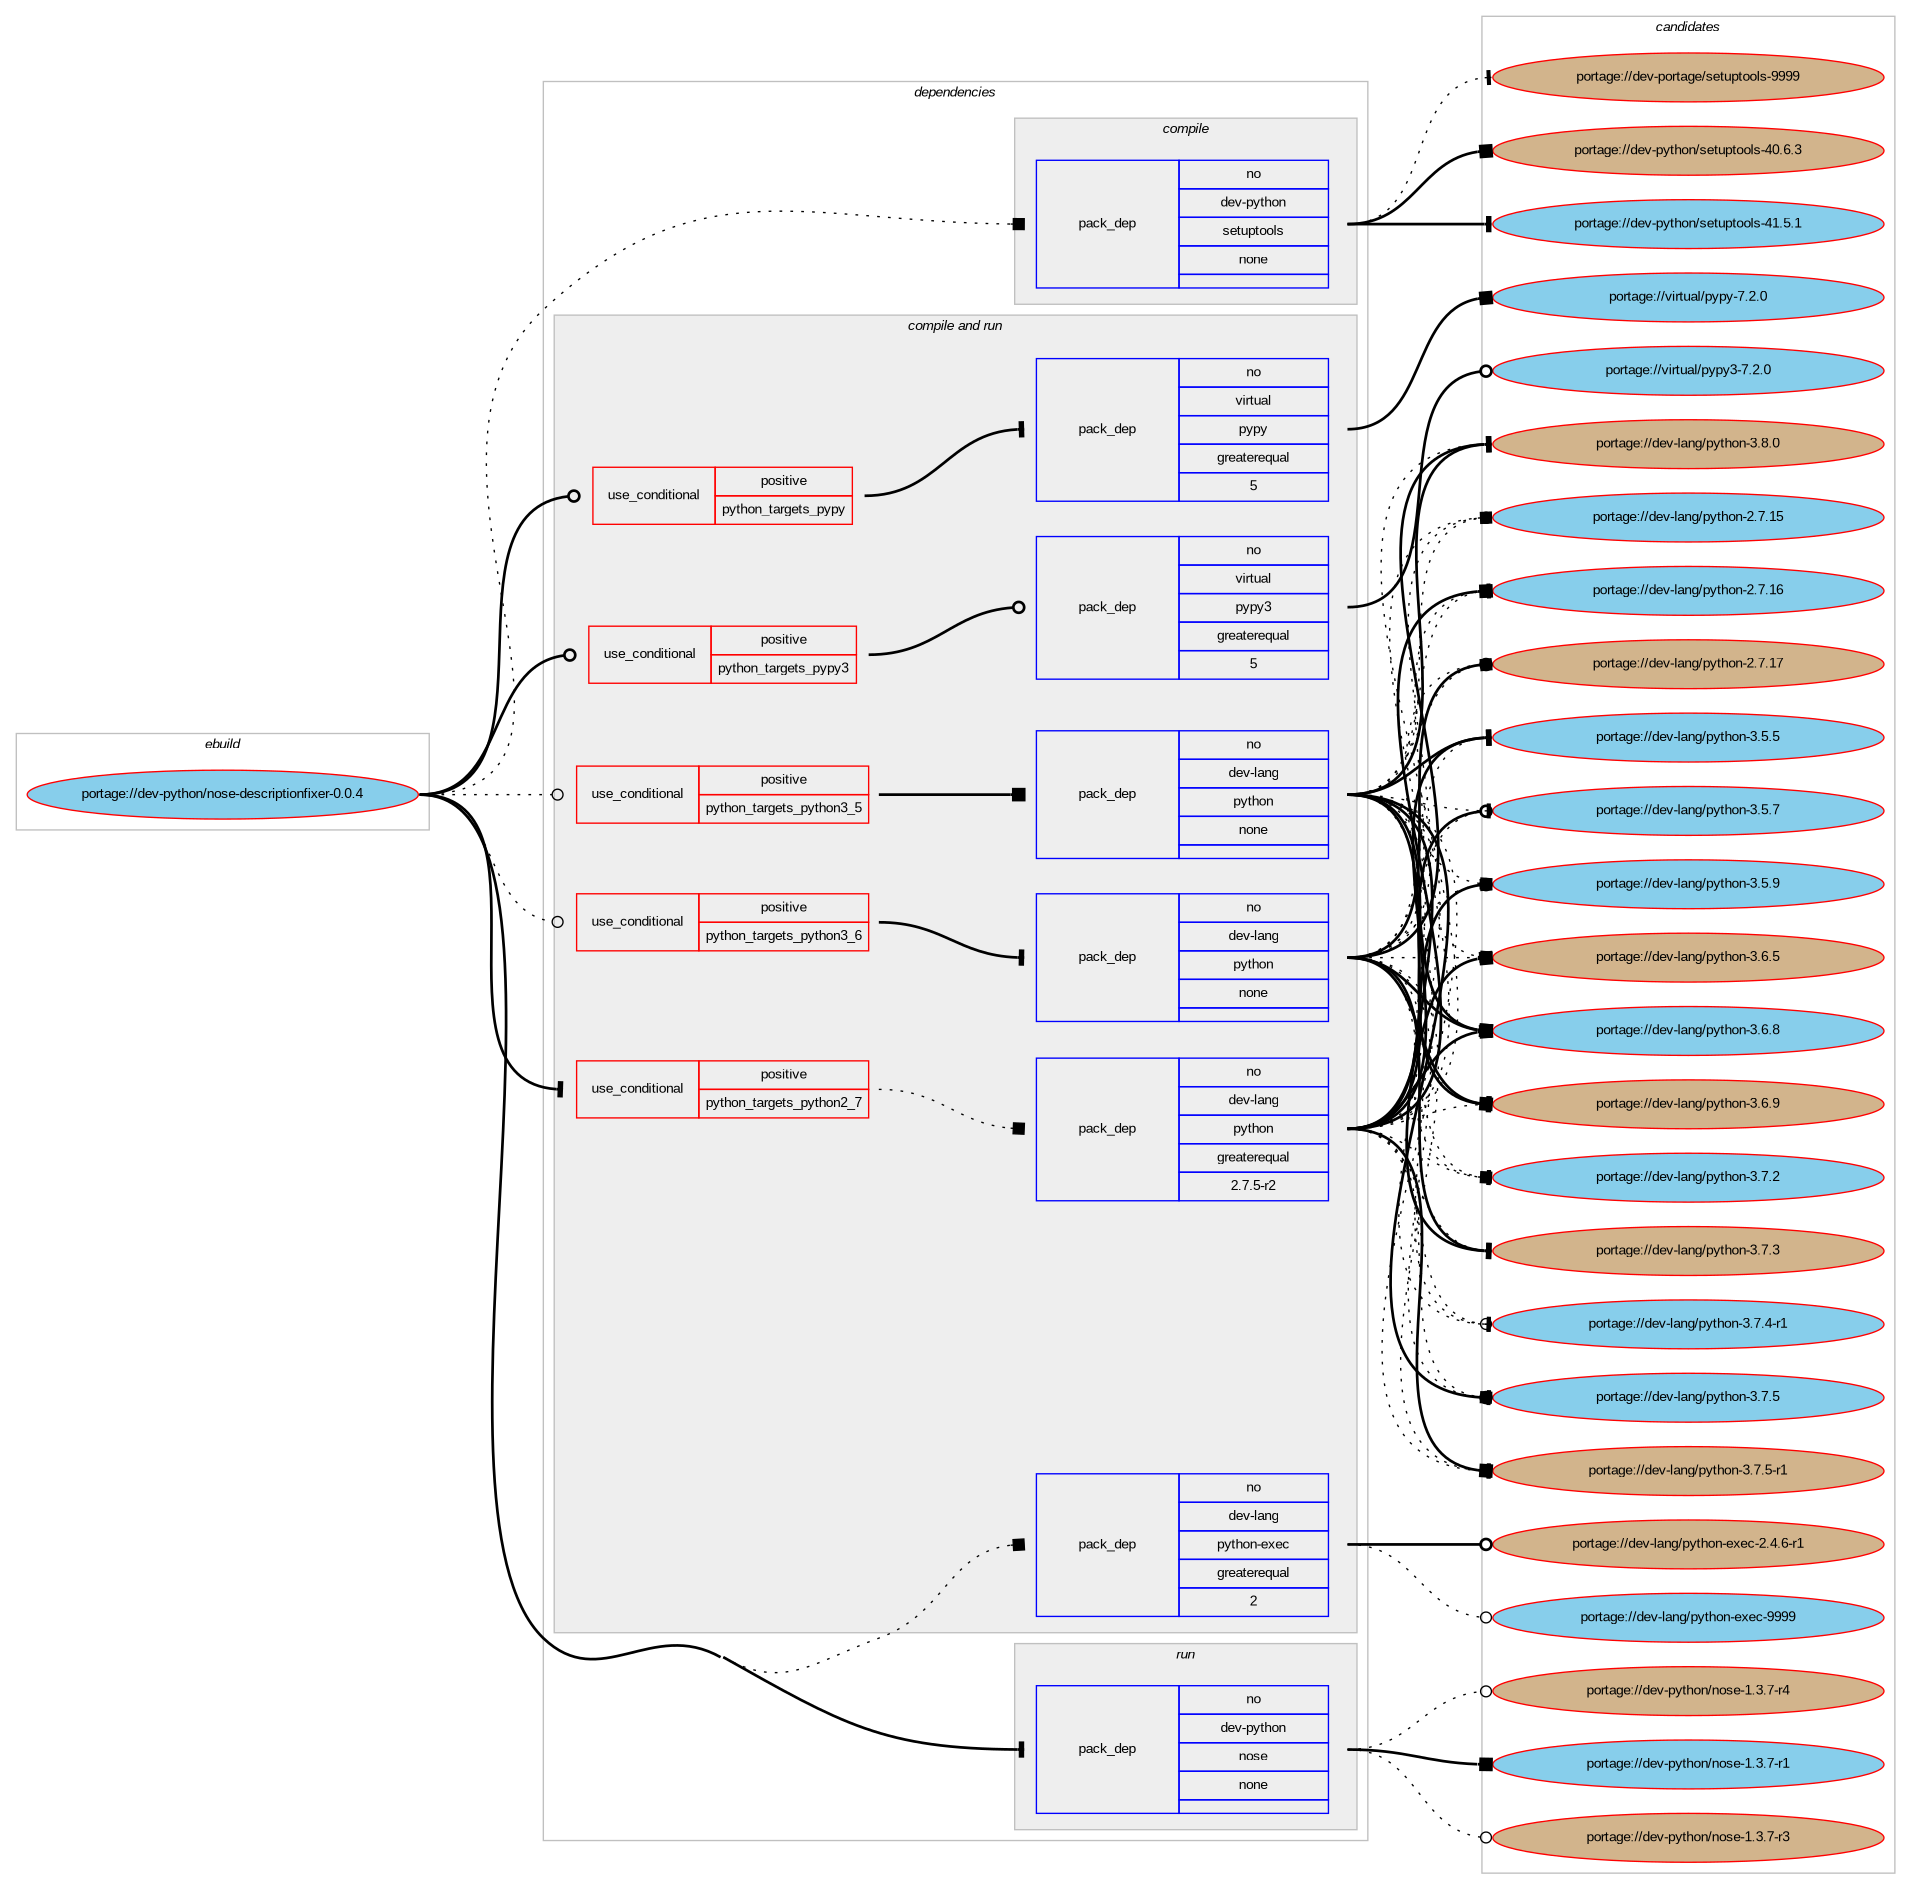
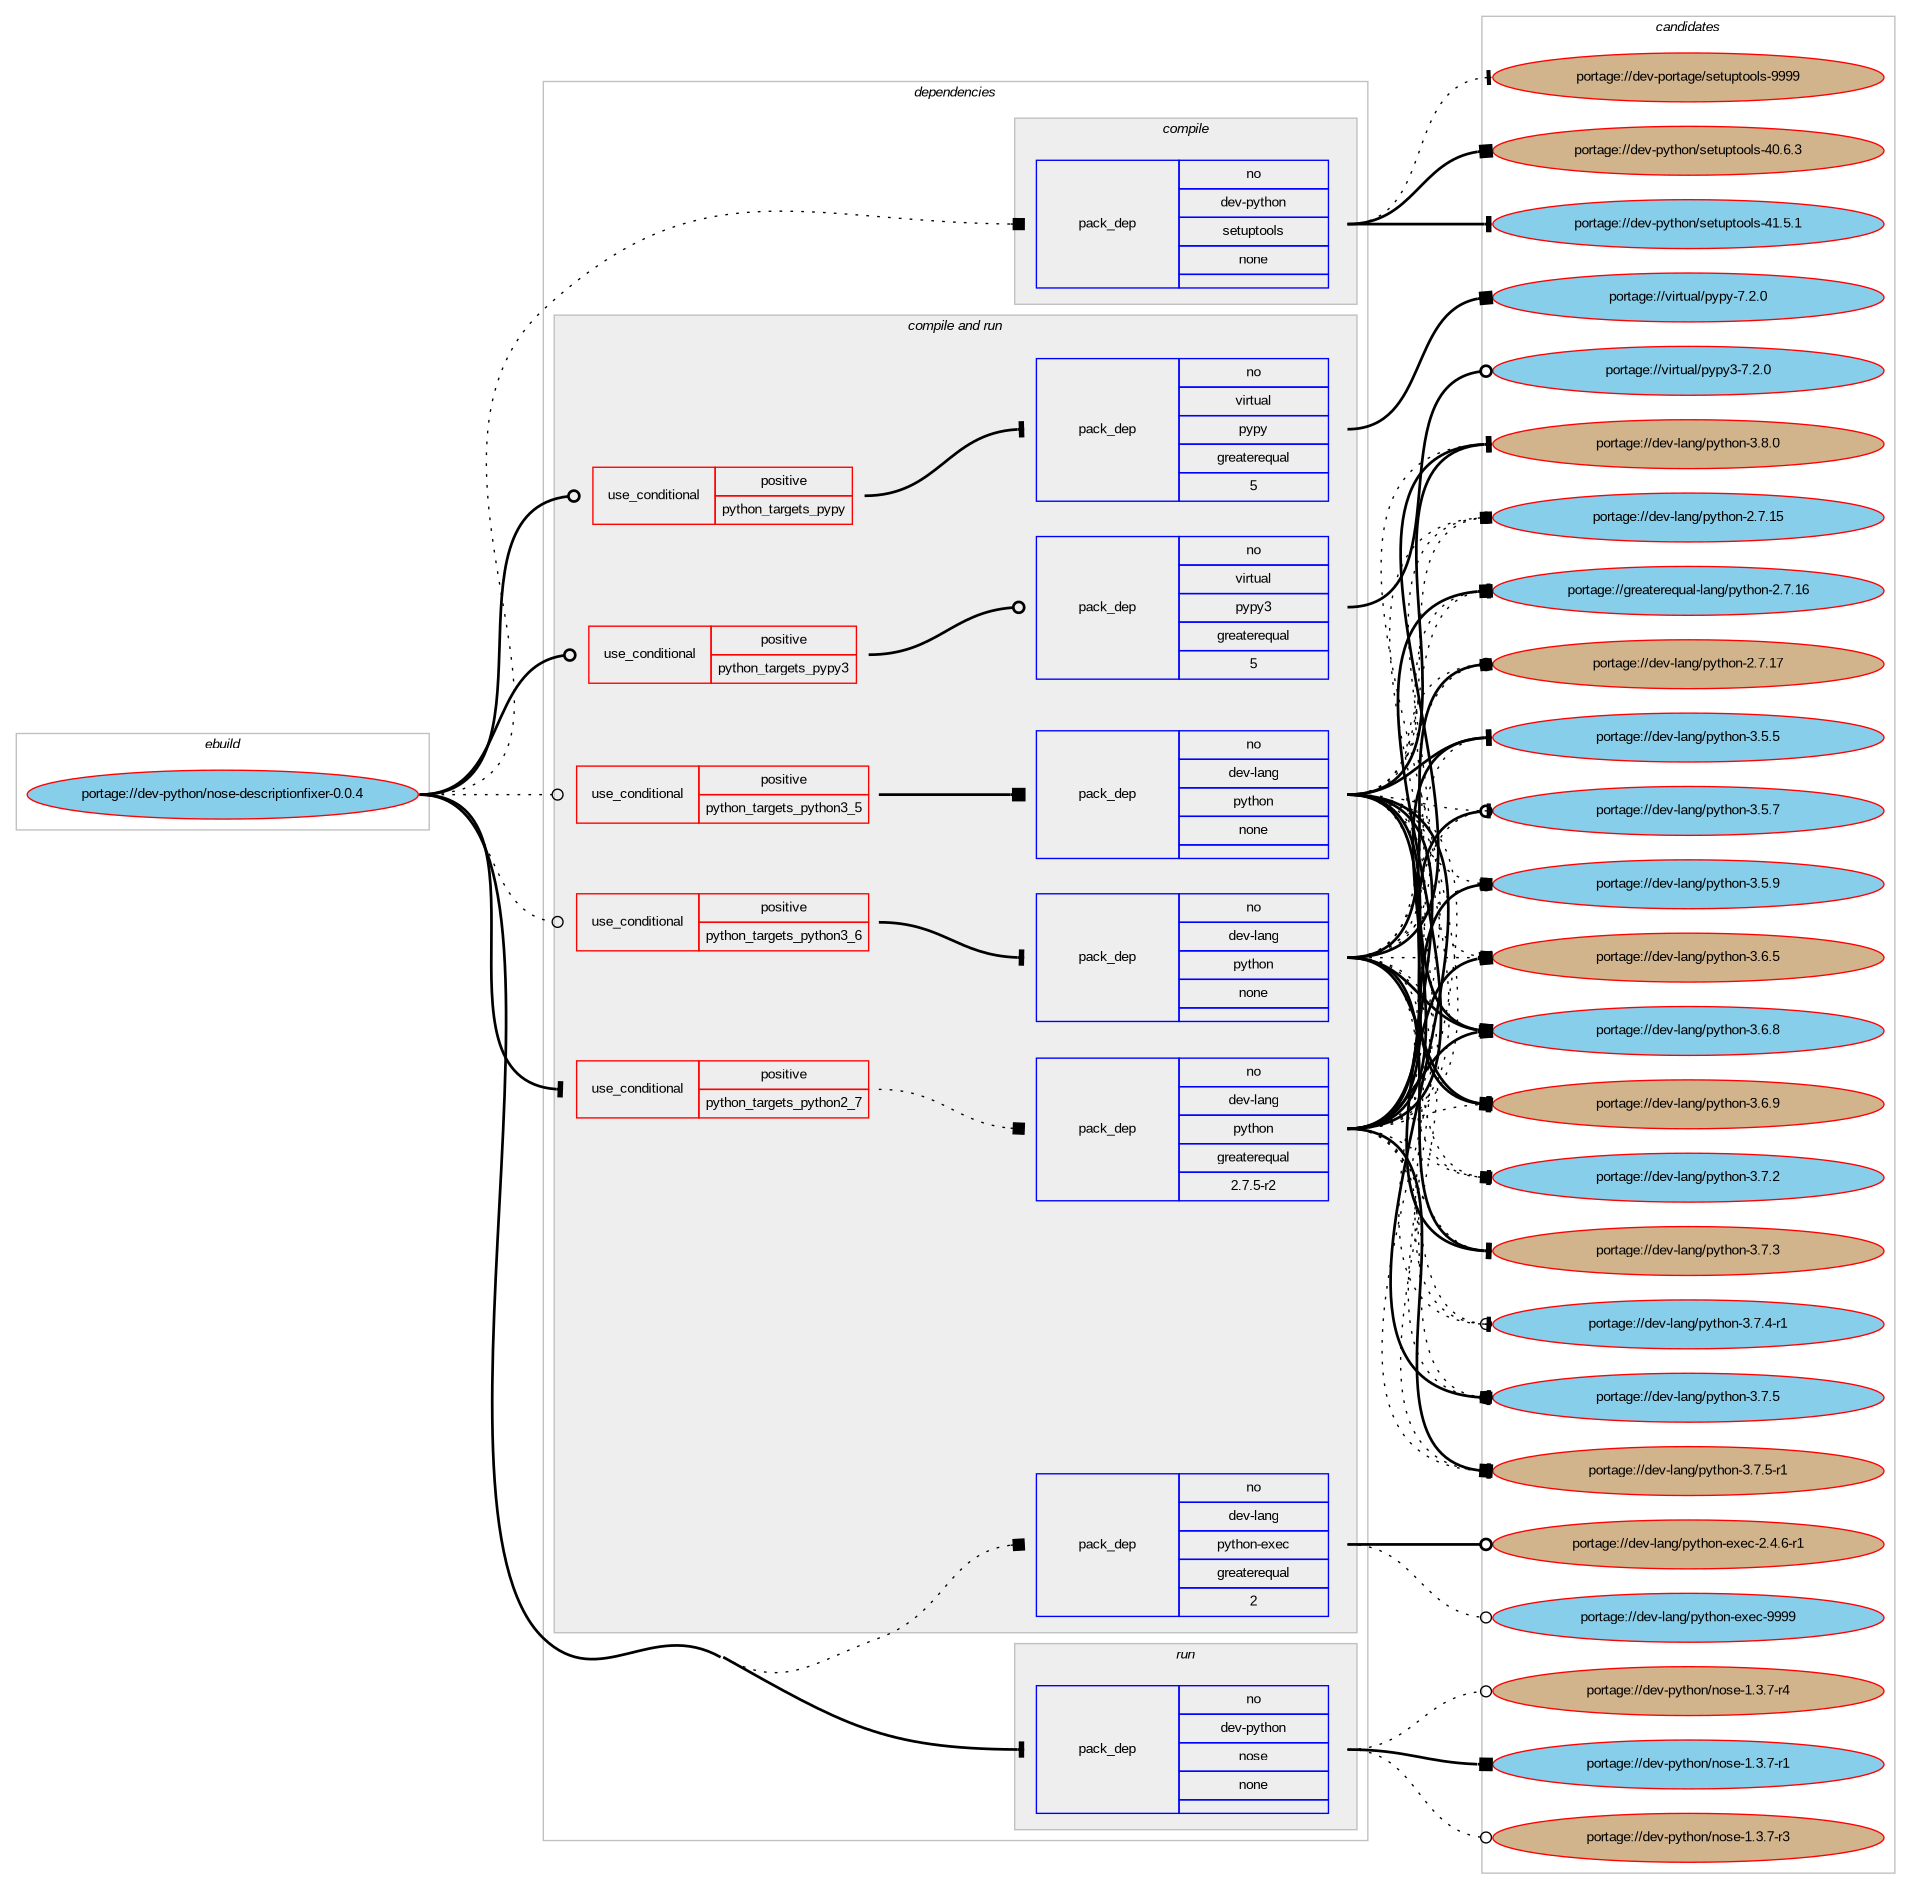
node "portage://dev-lang/python-2.7.16": label "portage://dev-lang/python-2.7.16" -> "portage://greaterequal-lang/python-2.7.16"
